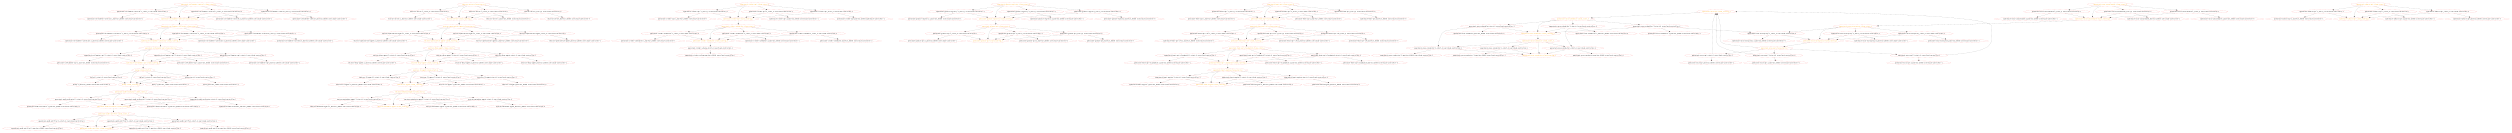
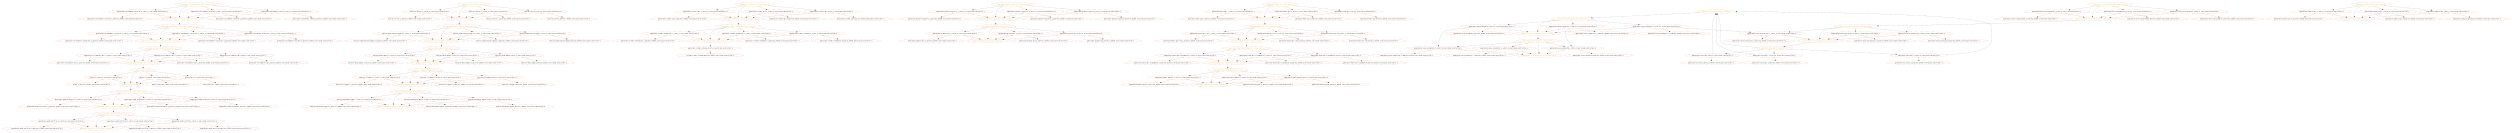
node "openstack-cinder-volume_monitor_60000 overcloud-controller-2": label "openstack-cinder-volume_monitor_60000 overcloud-controller-2" -> "volume-cinder-volume_monitor_60000 overcloud-controller-2"
